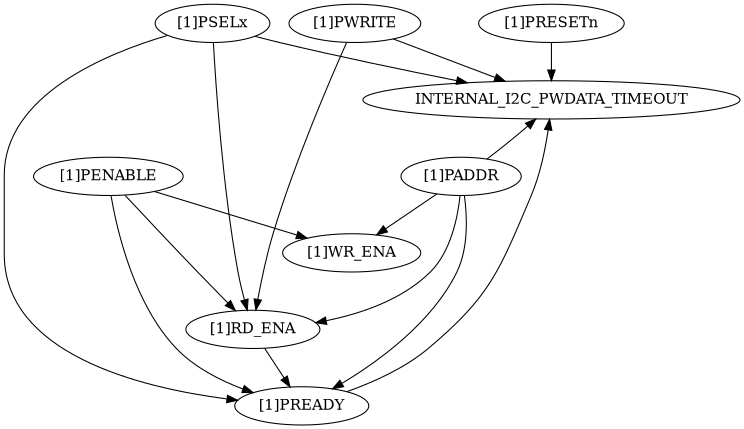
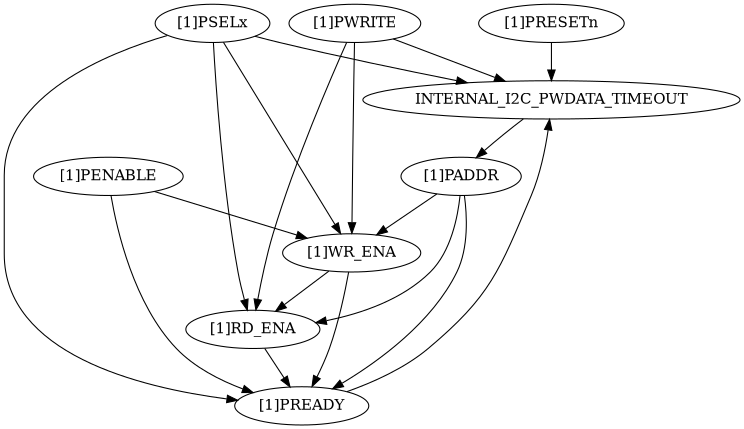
edge "[1]PSELx" -> "[1]WR_ENA": added
edge "[1]PWRITE" -> "[1]WR_ENA": added
edge "[1]PADDR" -> "INTERNAL_I2C_PWDATA_TIMEOUT": reversed
edge "[1]PENABLE" -> "[1]RD_ENA": now "[1]WR_ENA" -> "[1]RD_ENA"
edge "[1]WR_ENA" -> "[1]PREADY": added
